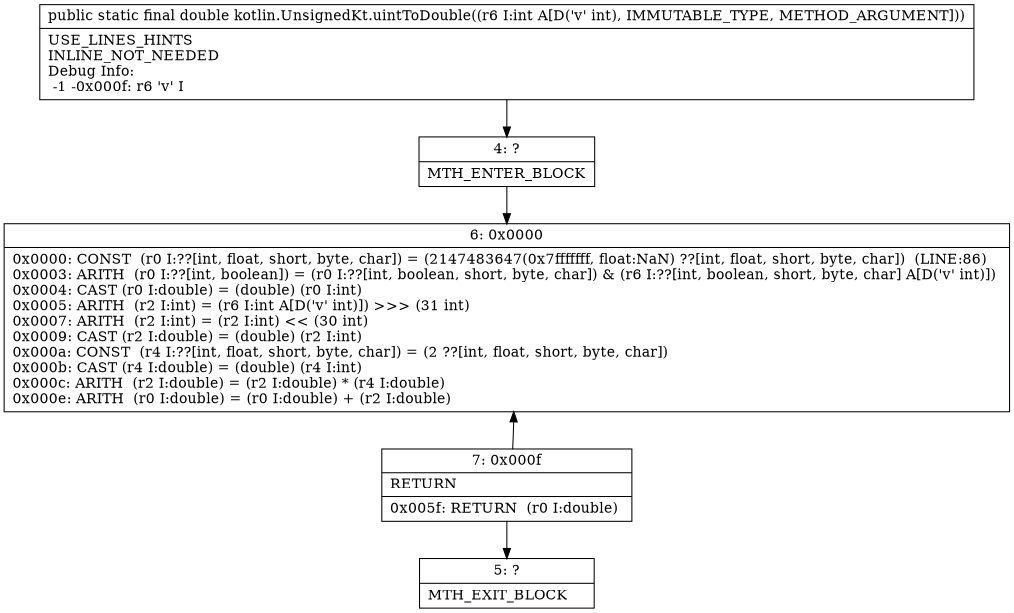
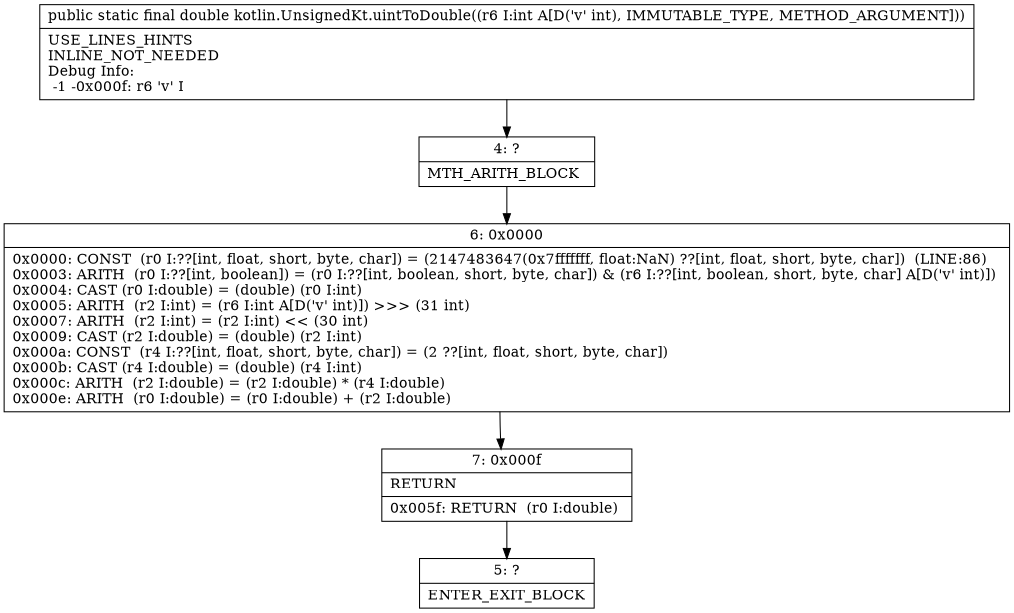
node "4: ?": text "MTH_ENTER_BLOCK" -> "MTH_ARITH_BLOCK"
edge "7: 0x000f" -> "6: 0x0000": reversed
node "5: ?": text "MTH_EXIT_BLOCK" -> "ENTER_EXIT_BLOCK"
